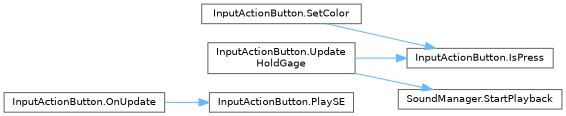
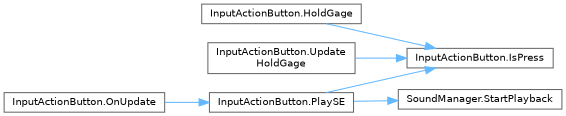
node "InputActionButton.SetColor": label "InputActionButton.SetColor" -> "InputActionButton.HoldGage"
edge "InputActionButton.Update HoldGage" -> "SoundManager.StartPlayback": now "InputActionButton.PlaySE" -> "SoundManager.StartPlayback"
edge "InputActionButton.PlaySE" -> "InputActionButton.IsPress": added
